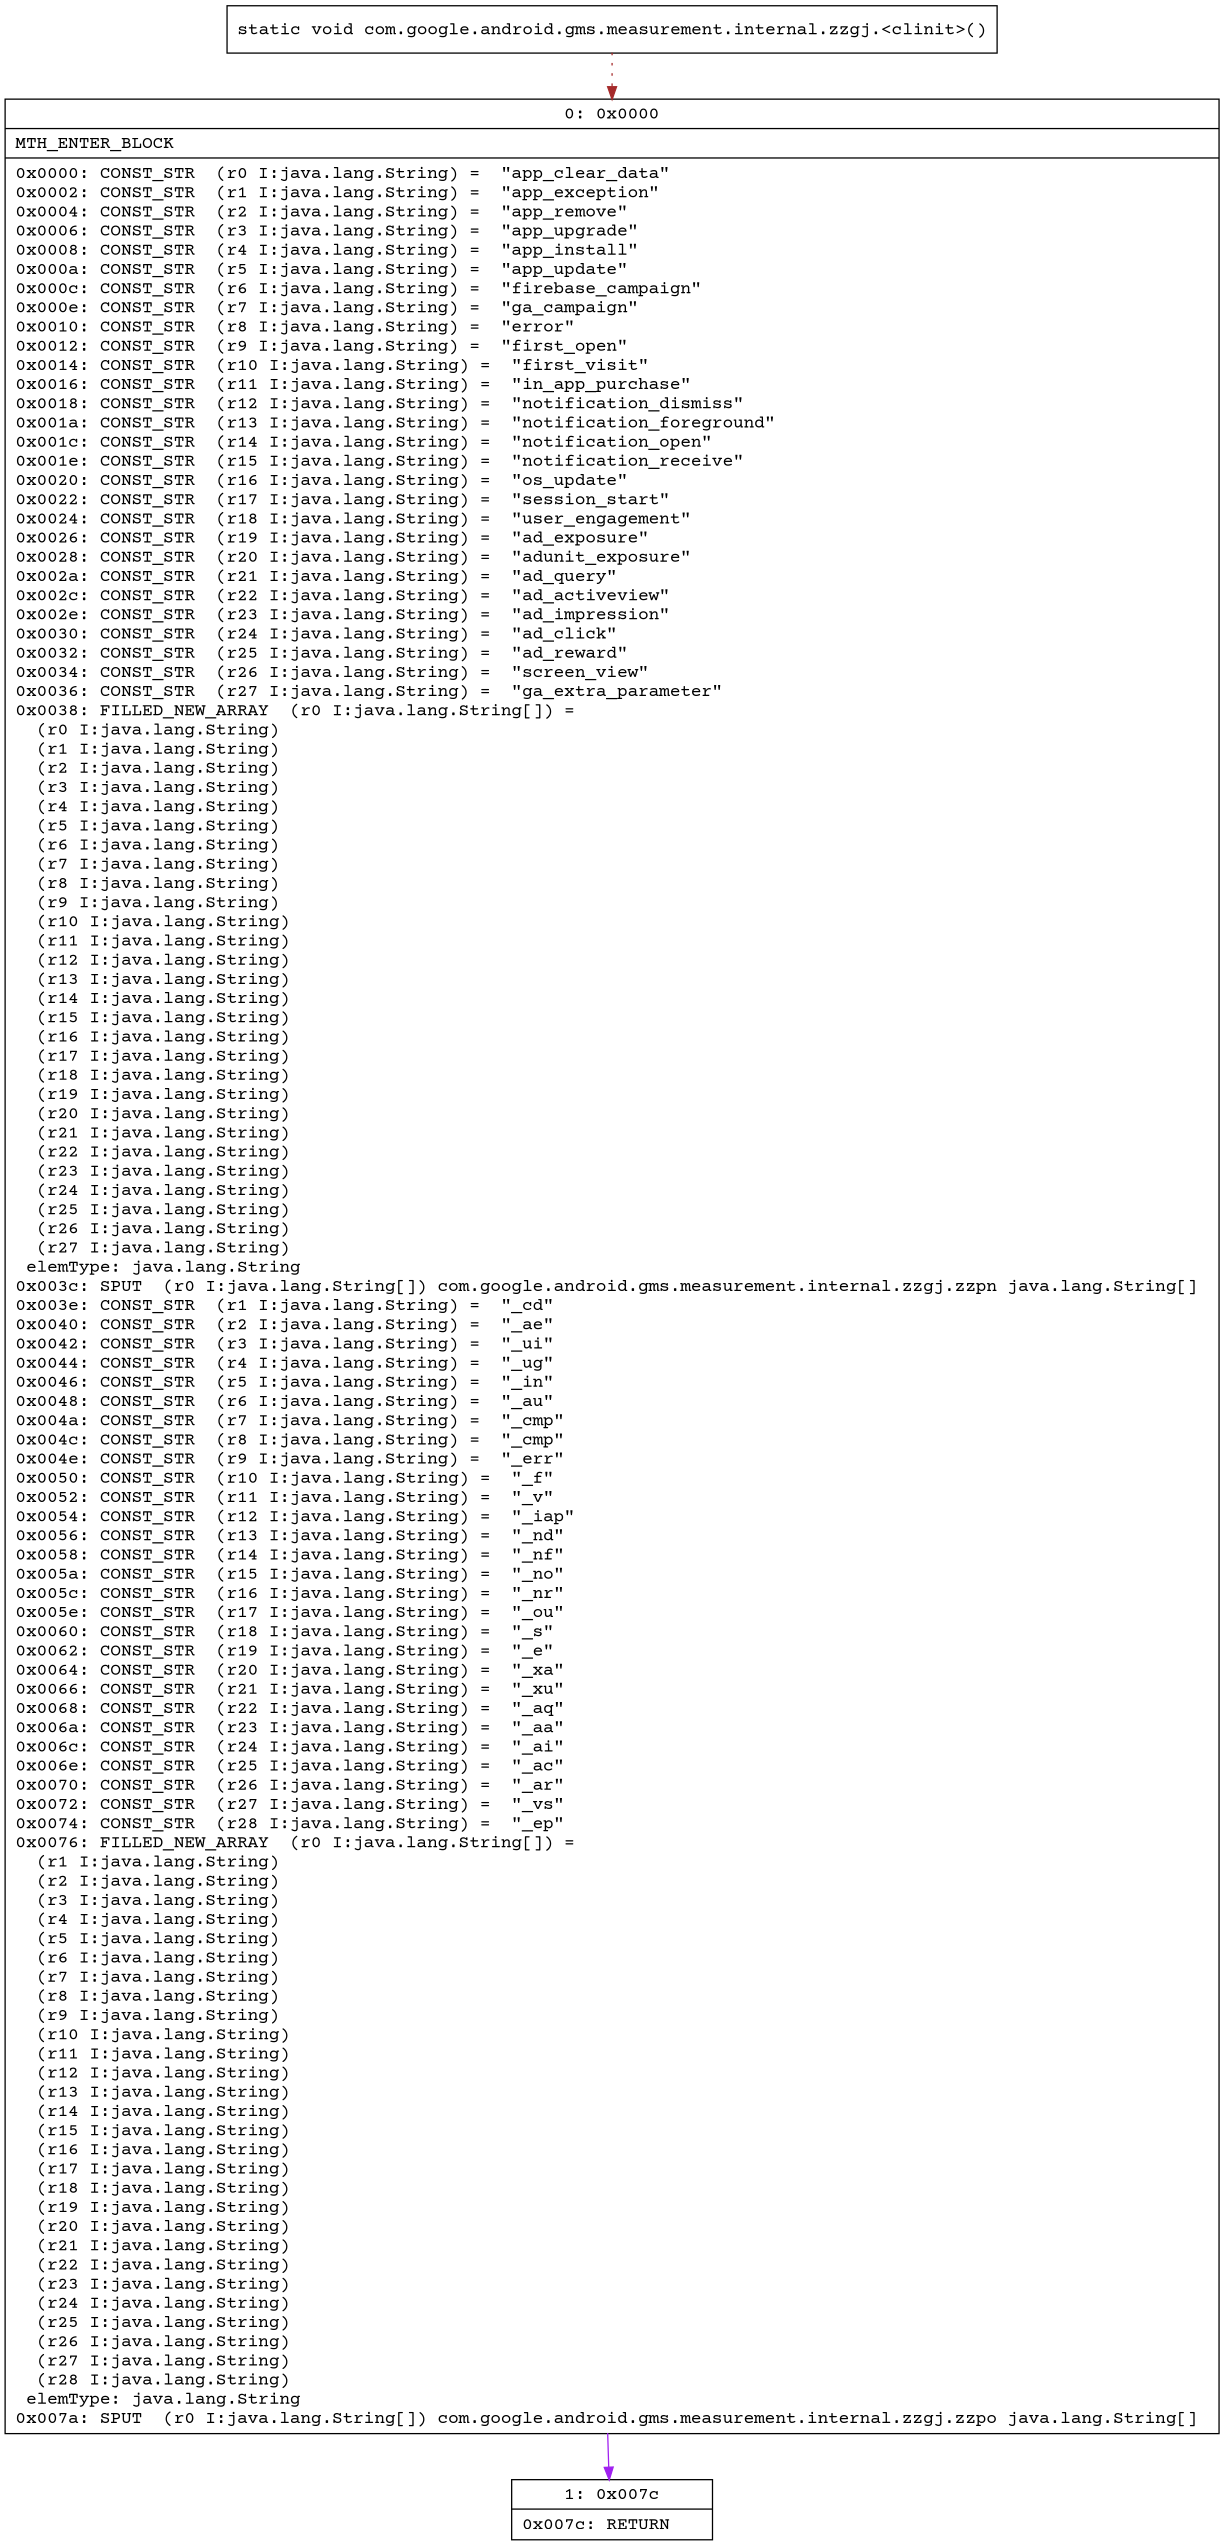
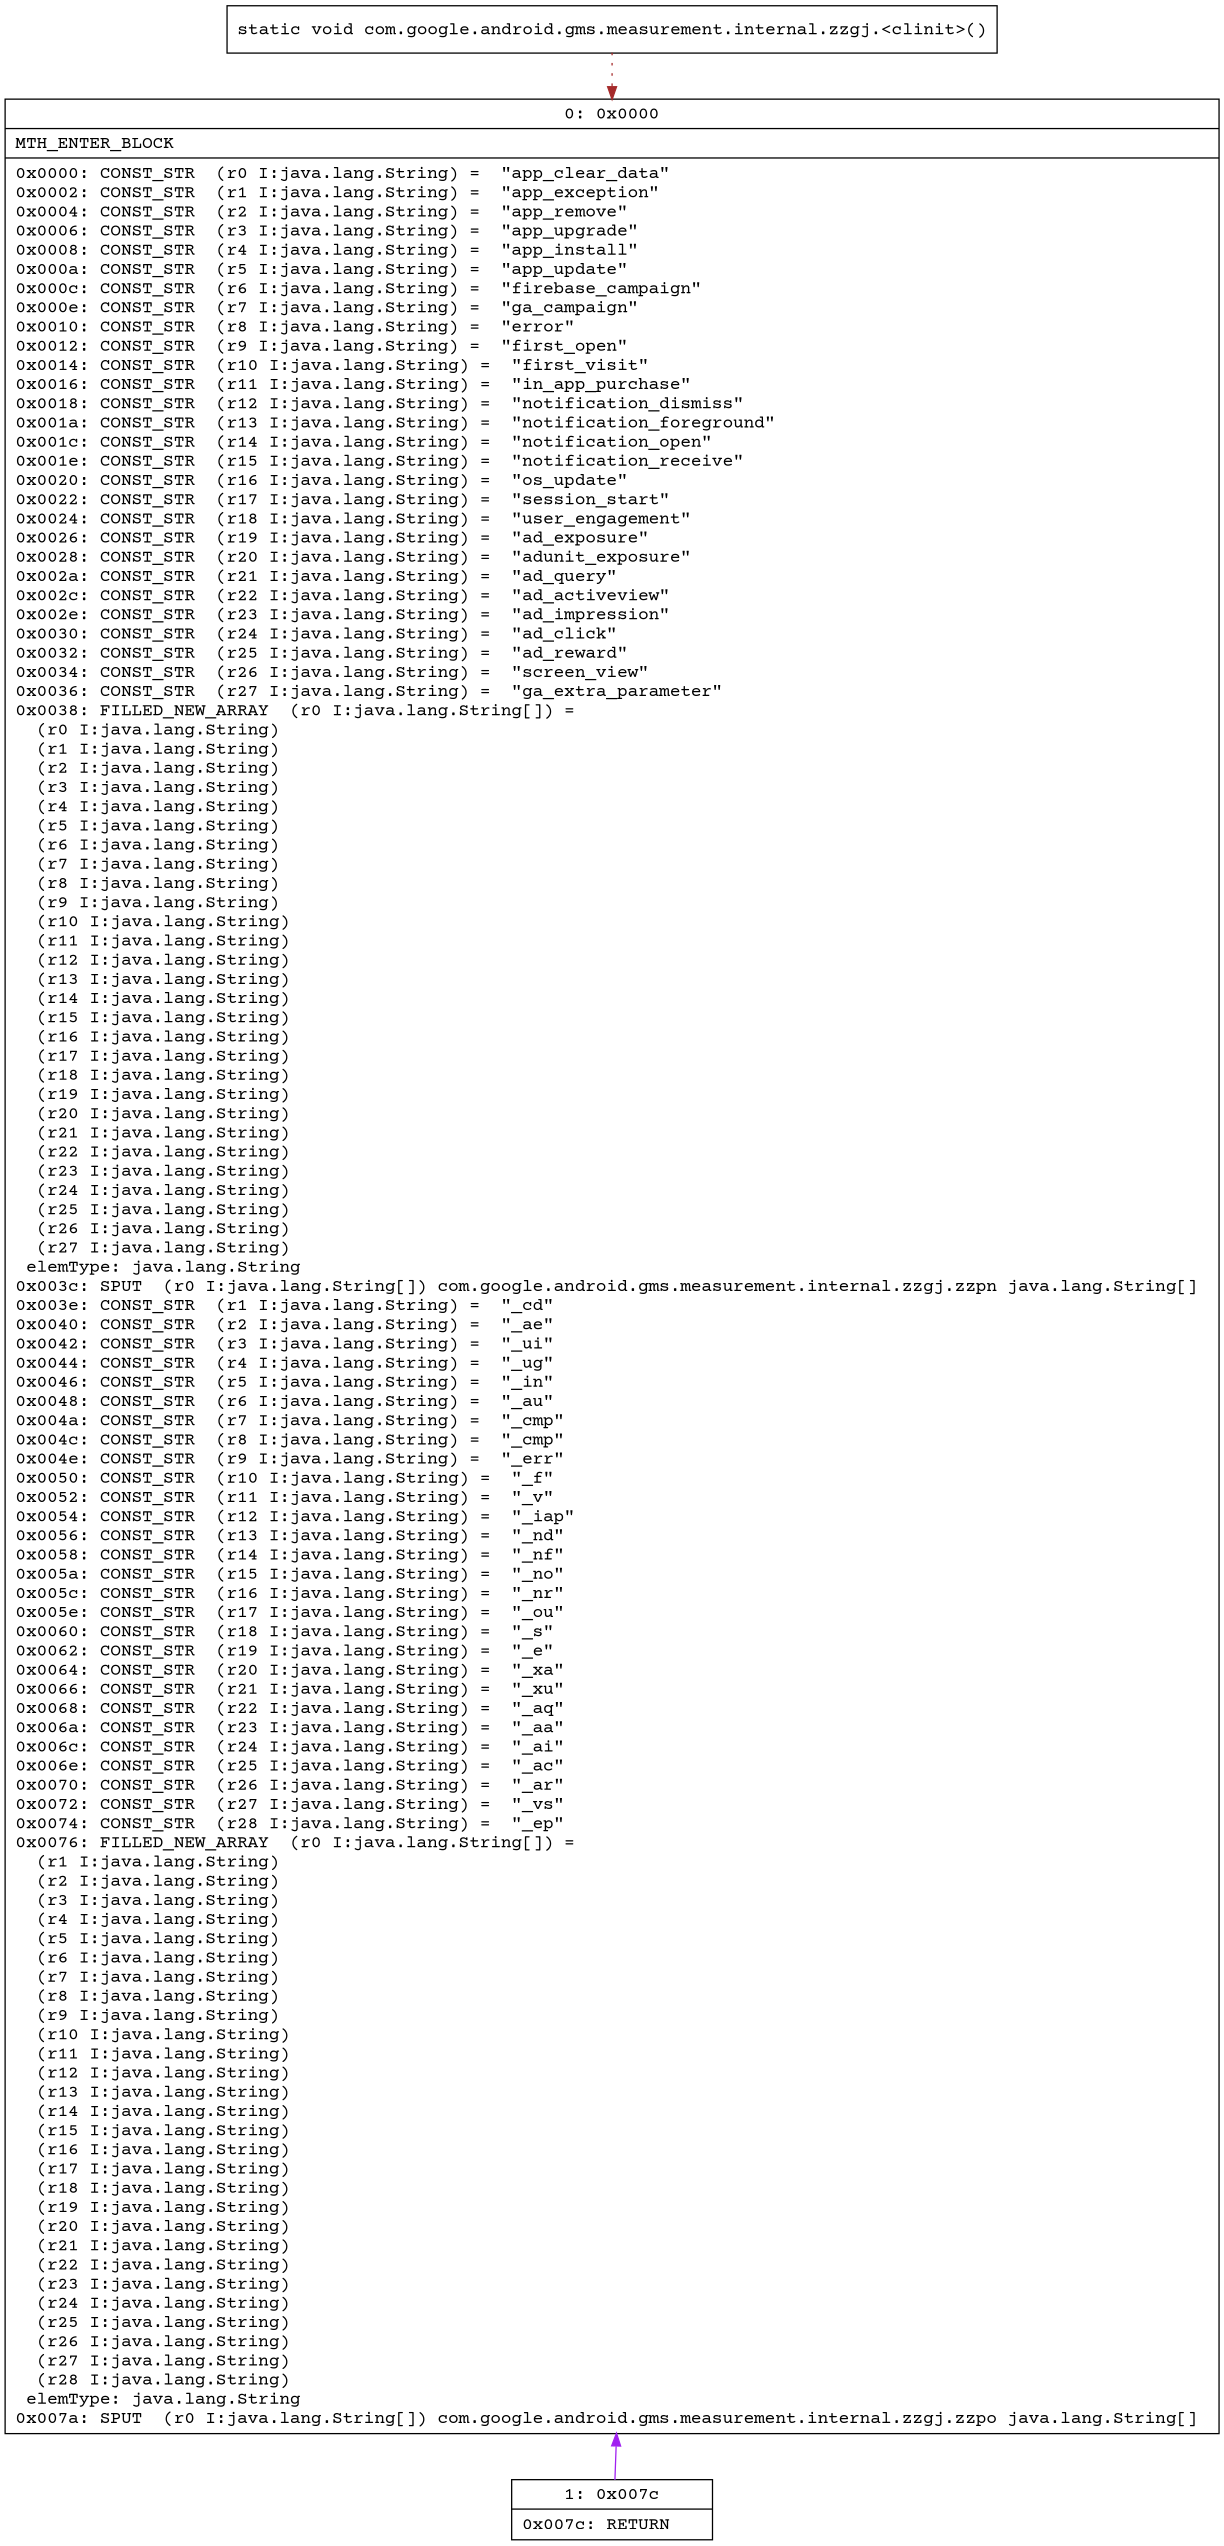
edge "0: 0x0000" -> "1: 0x007c": reversed
